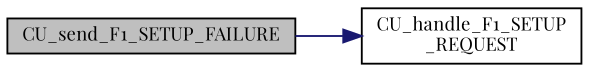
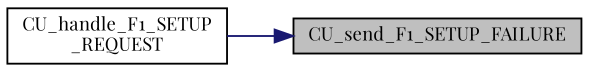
edge "CU_send_F1_SETUP_FAILURE" -> "CU_handle_F1_SETUP _REQUEST": reversed
